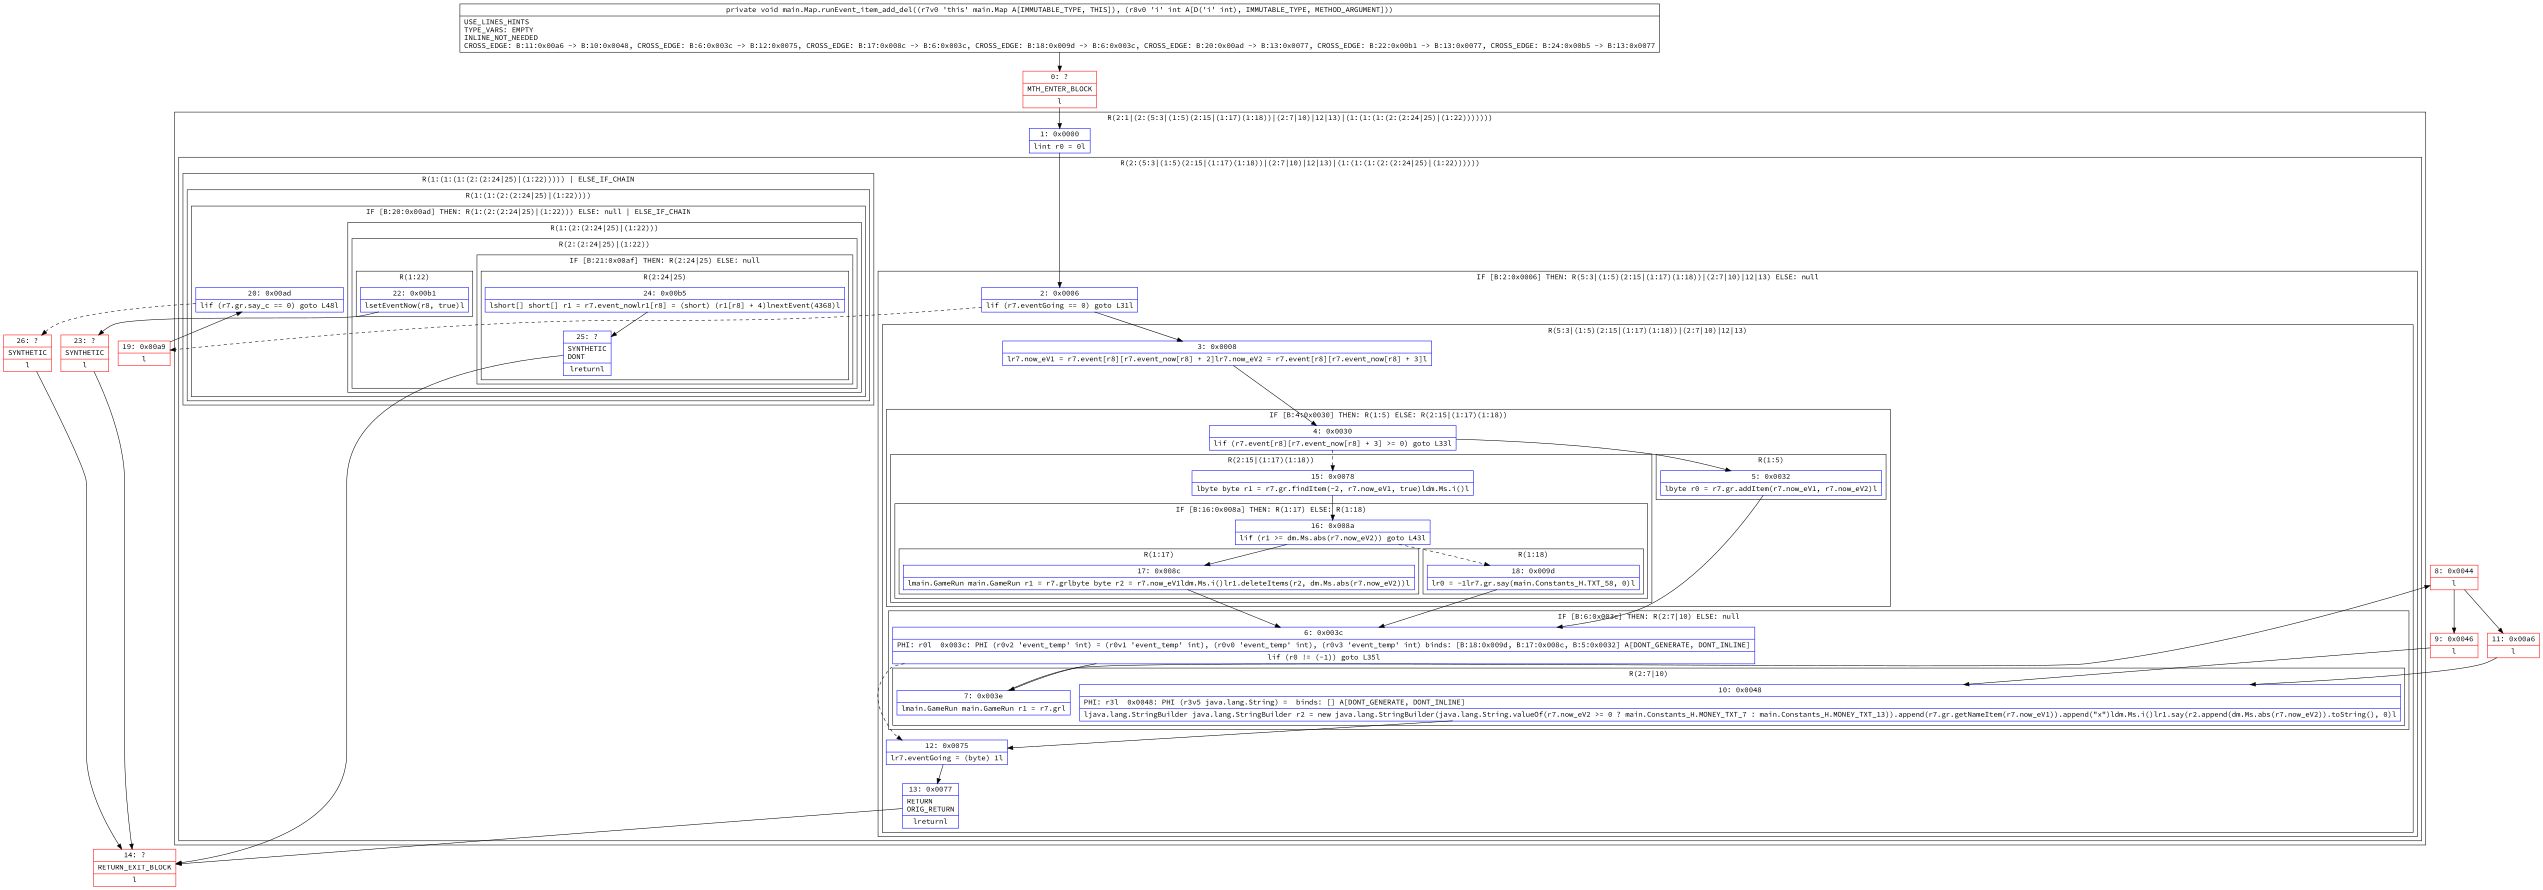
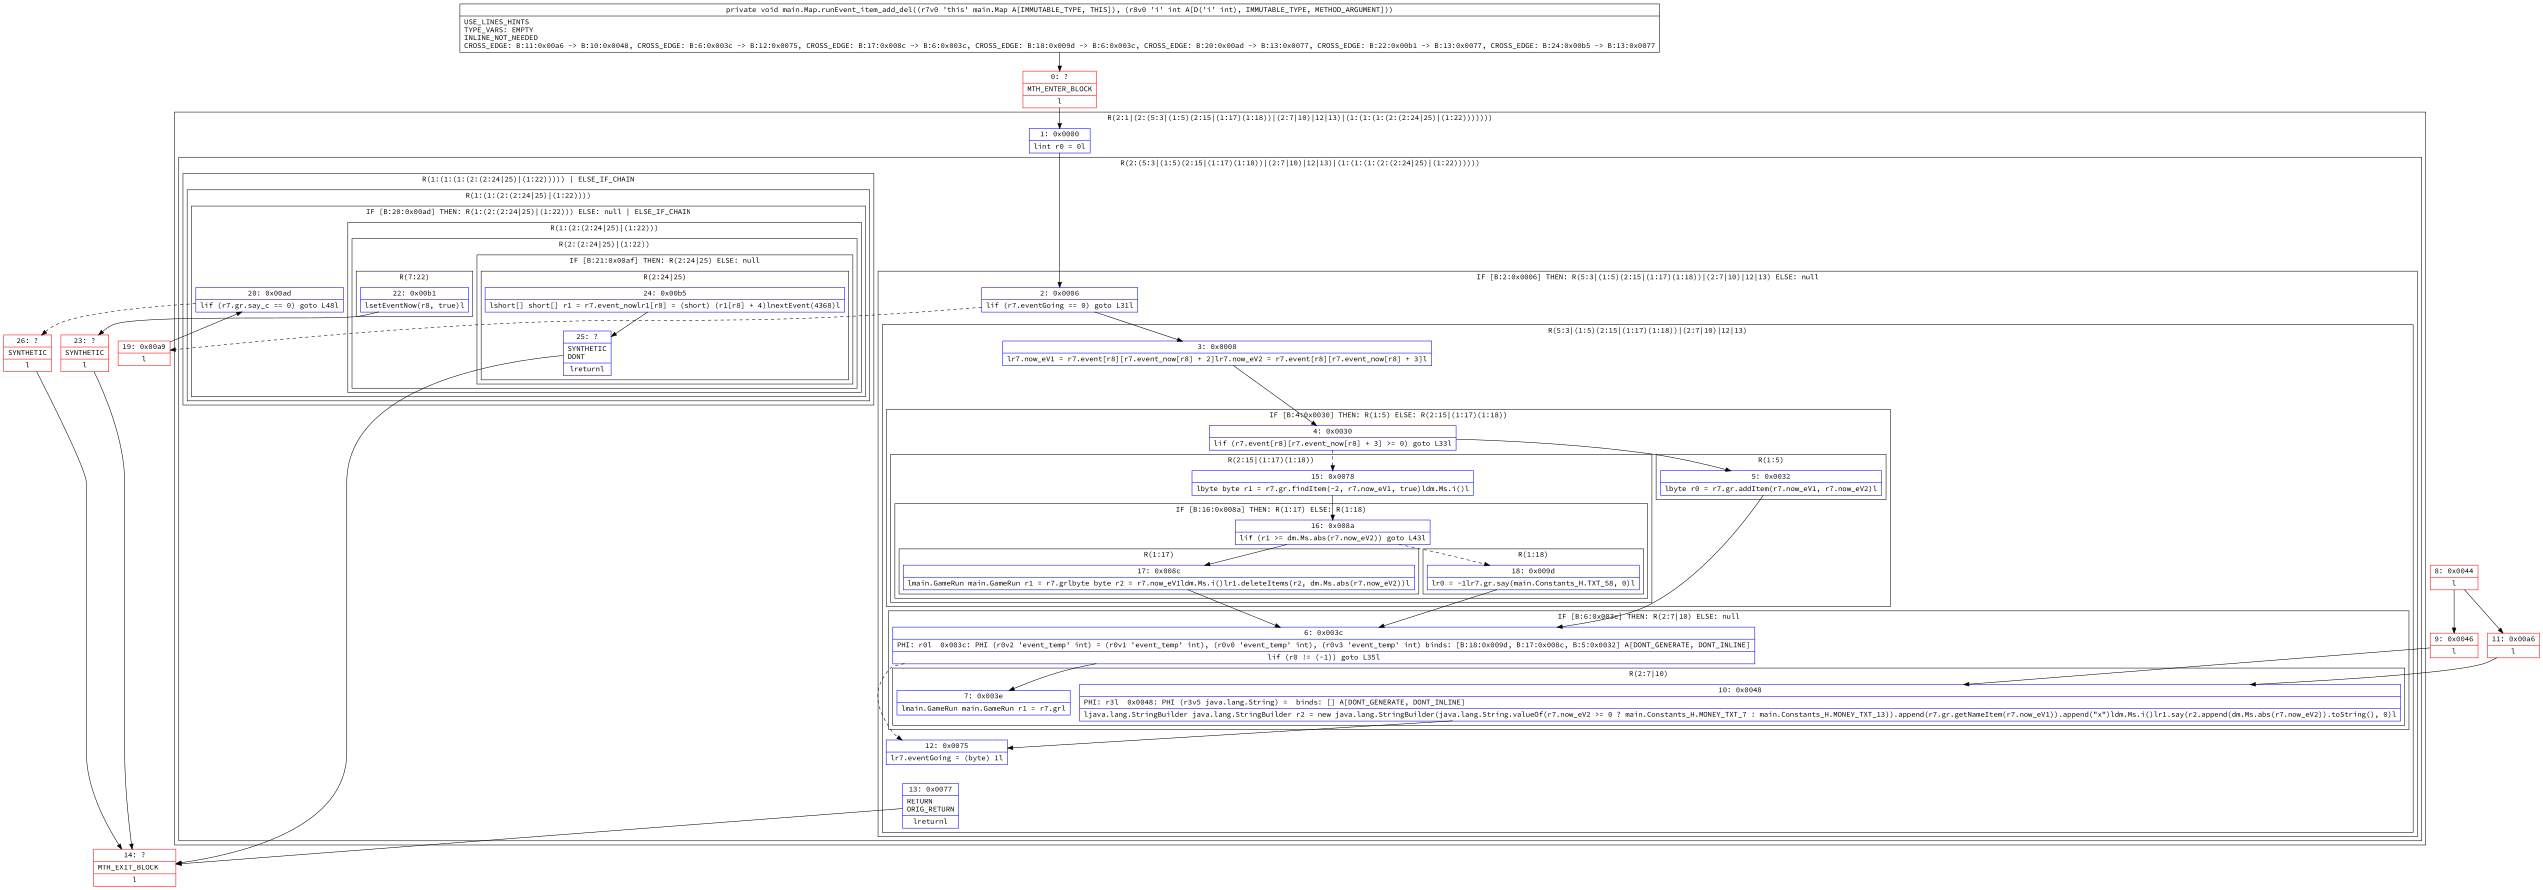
cluster "R(1:22)": label "R(1:22)" -> "R(7:22)"
edge "7: 0x003e" -> "8: 0x0044": removed
edge "12: 0x0075" -> "13: 0x0077": removed
node "14: ?": text "RETURN_EXIT_BLOCK" -> "MTH_EXIT_BLOCK"
